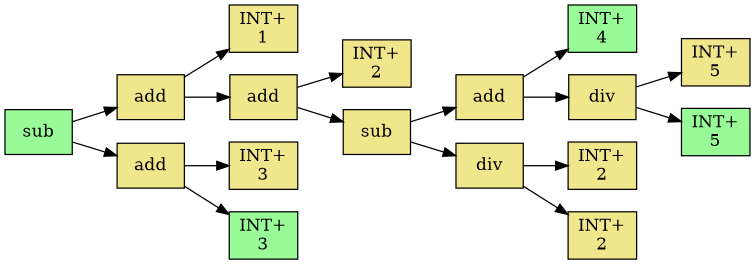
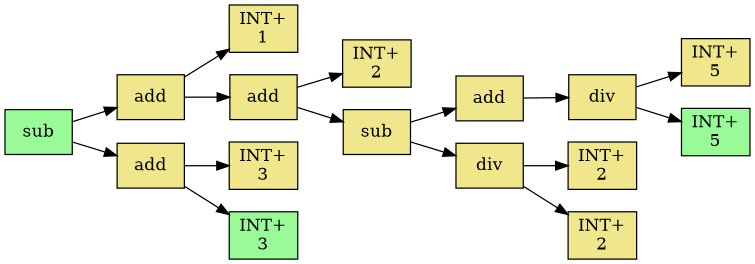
node "INT+ 4": removed
